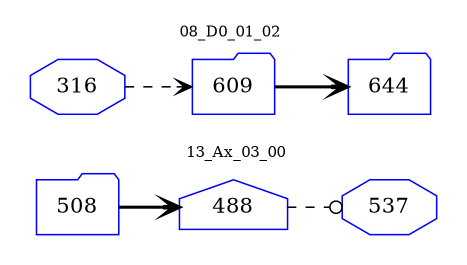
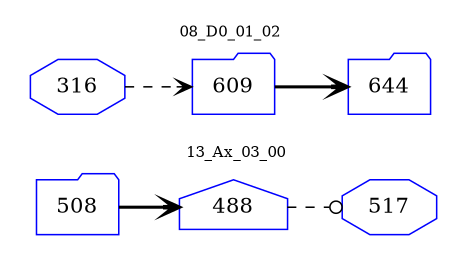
node "537": label "537" -> "517"
